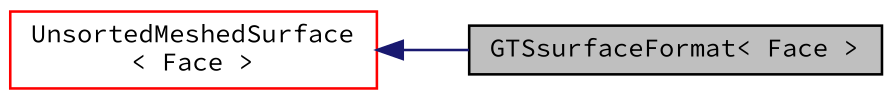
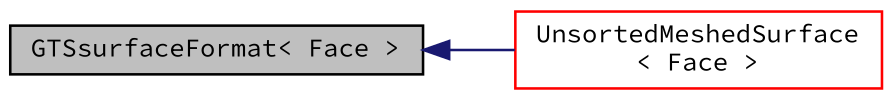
edge "GTSsurfaceFormat< Face >" -> "UnsortedMeshedSurface < Face >": reversed
